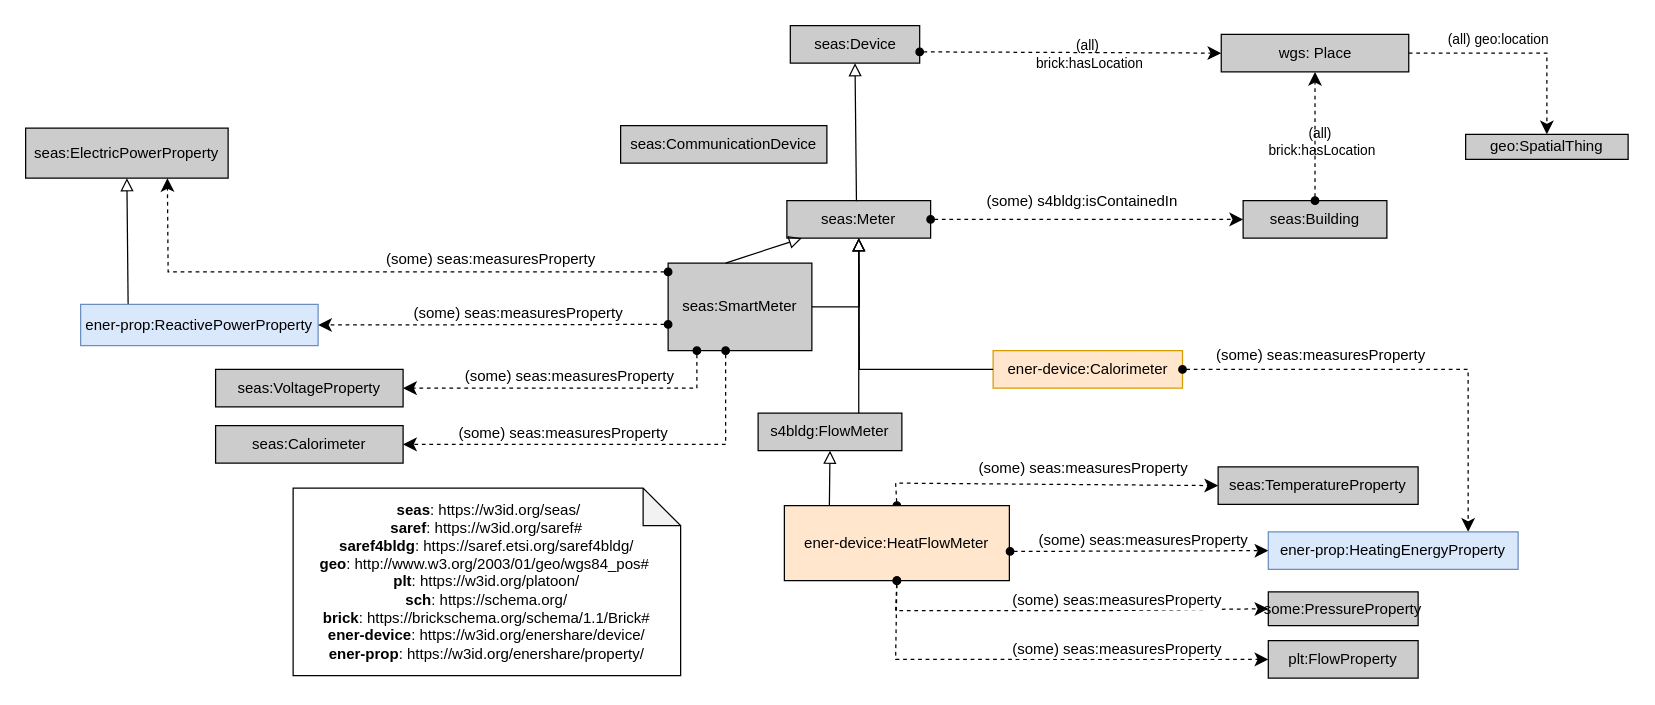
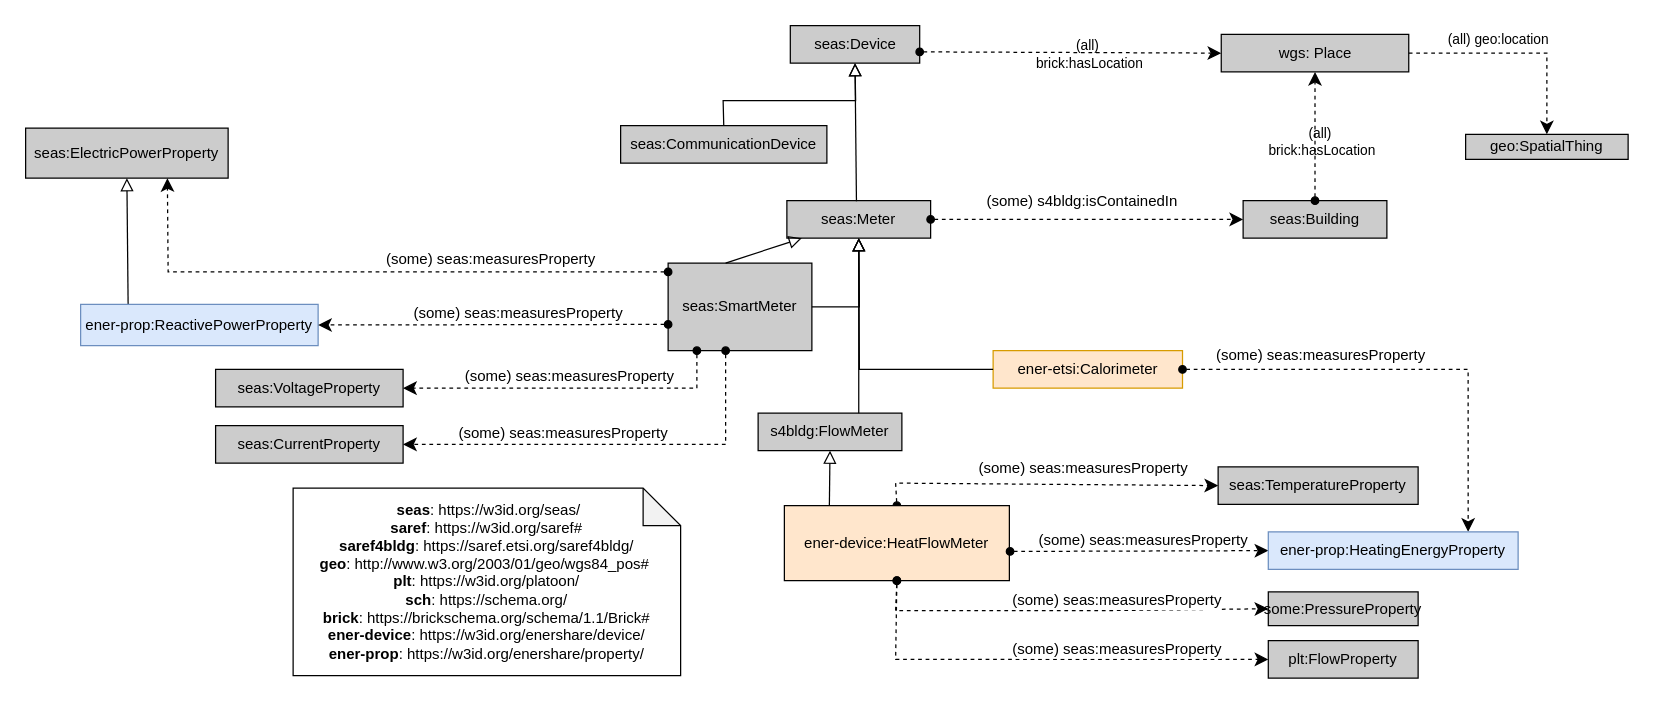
edge "seas:CommunicationDevice" -> "seas:Device": added
node "ener-device:Calorimeter": label "ener-device:Calorimeter" -> "ener-etsi:Calorimeter"
node "seas:Calorimeter": label "seas:Calorimeter" -> "seas:CurrentProperty"
